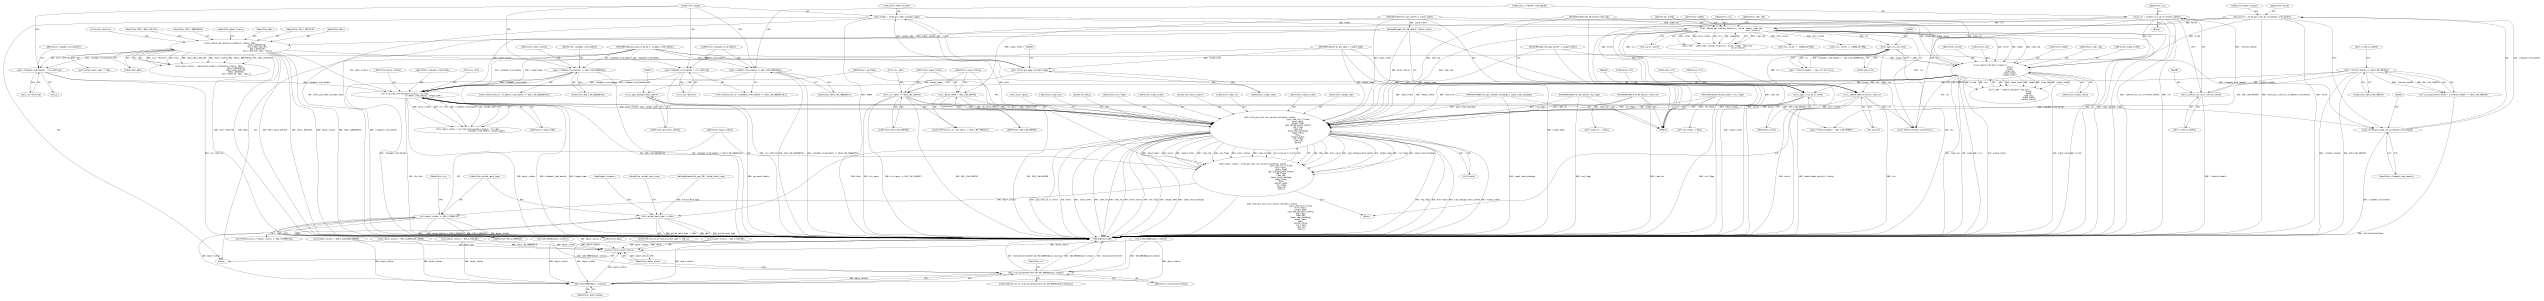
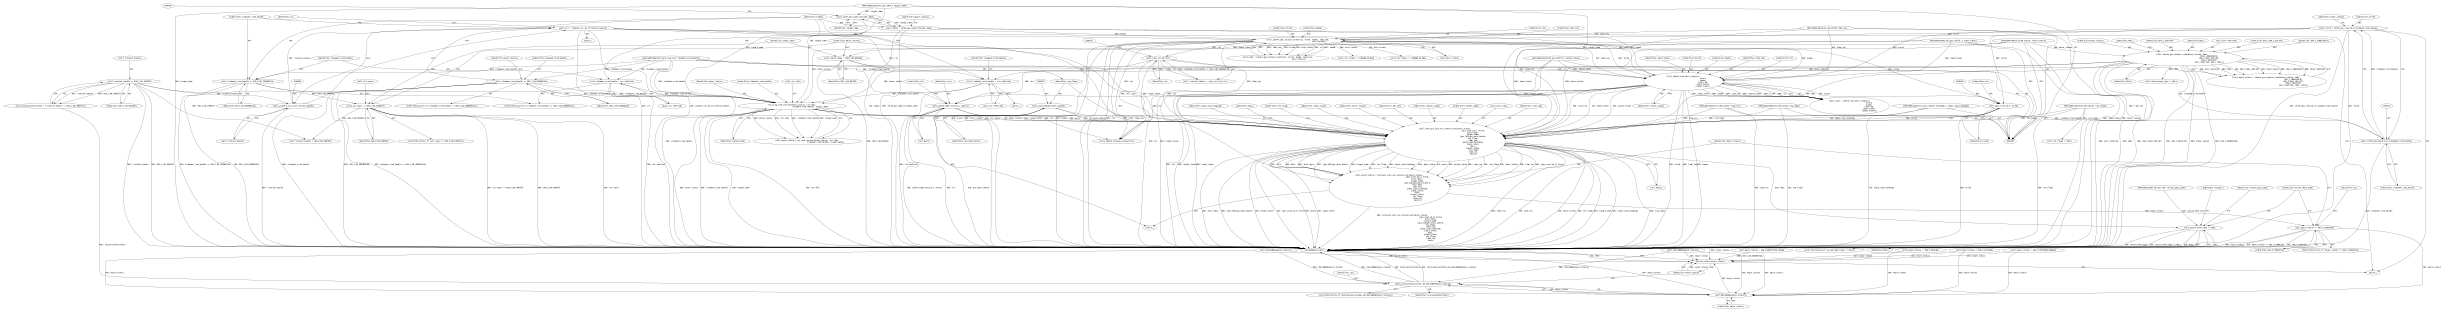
edge "(MethodParameterIn,gss_buffer_t input_token)" -> "(MethodParameterIn,OM_uint32 *minor_status)": now "(MethodParameterIn,gss_buffer_t input_token)" -> "(MethodReturn,RET)"
edge "(MethodParameterIn,gss_buffer_t output_token)" -> "1000102": added, label "AST:"
node "(Identifier,input_chan_bindings)": added
edge "(Call,input_token = GSS_C_NO_BUFFER)" -> "(Identifier,GSS_C_NO_BUFFER)": label "INDEFINITE: " -> "CFG: "
edge "(Call,input_token = GSS_C_NO_BUFFER)" -> "(ControlStructure,if (ctx->gssc == GSS_C_NO_CONTEXT))": now "(Call,input_token = GSS_C_NO_BUFFER)" -> "(Identifier,req_flags)"
node "(Call,time_rec != NULL)": removed
edge "(Call,major_status = GSS_S_CONTINUE_NEEDED)" -> "(Return,return major_status;)": label "DDG: major_gss" -> "DDG: major_status"
edge "(Identifier,initialContextToken)" -> "(Call,initialContextToken && GSS_ERROR(major_status))": removed, label "AST:"
